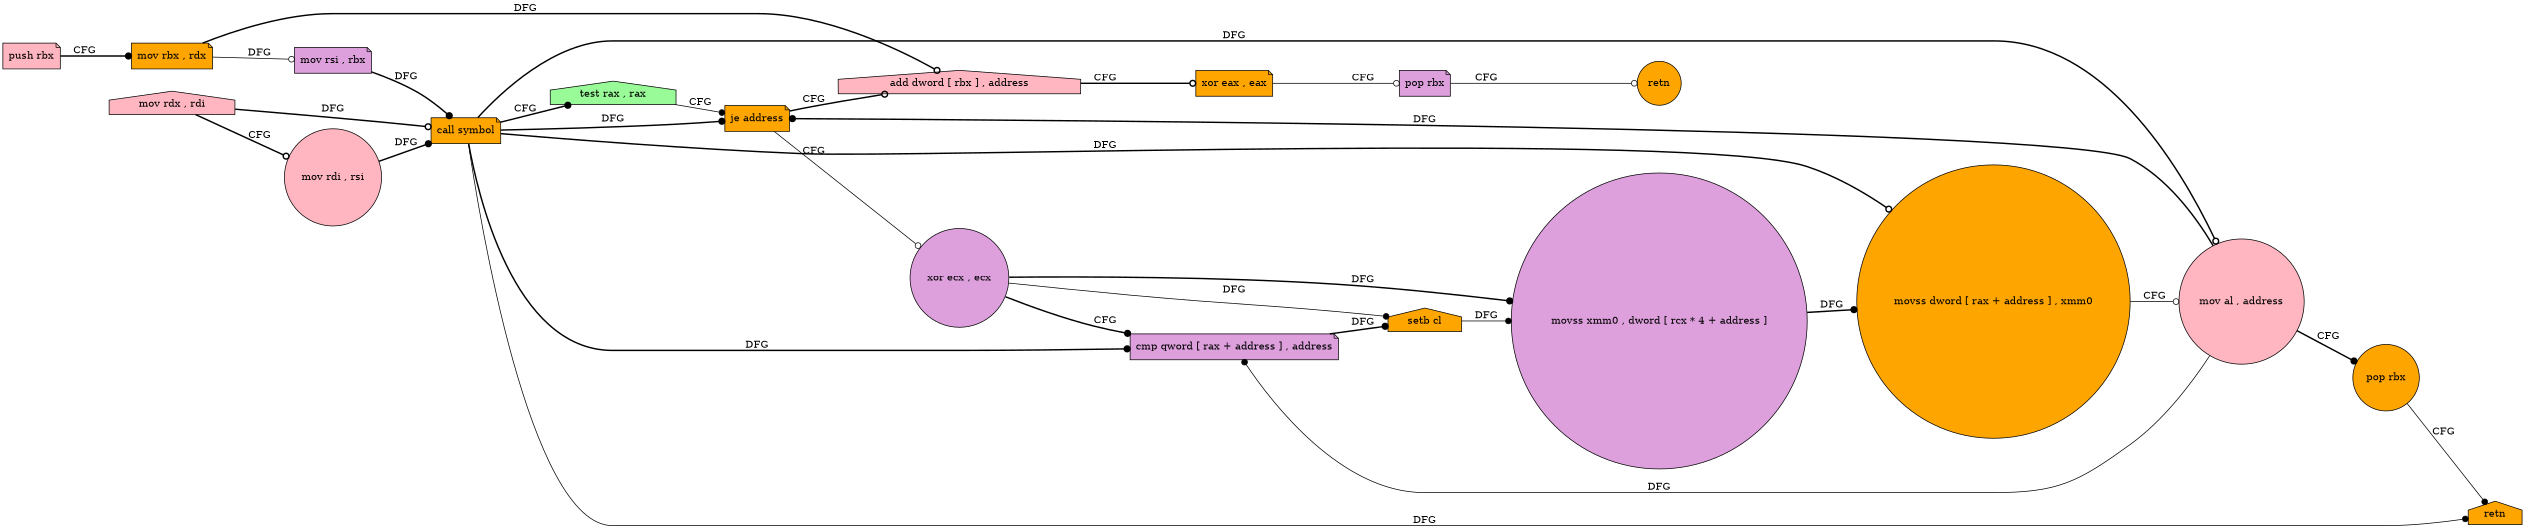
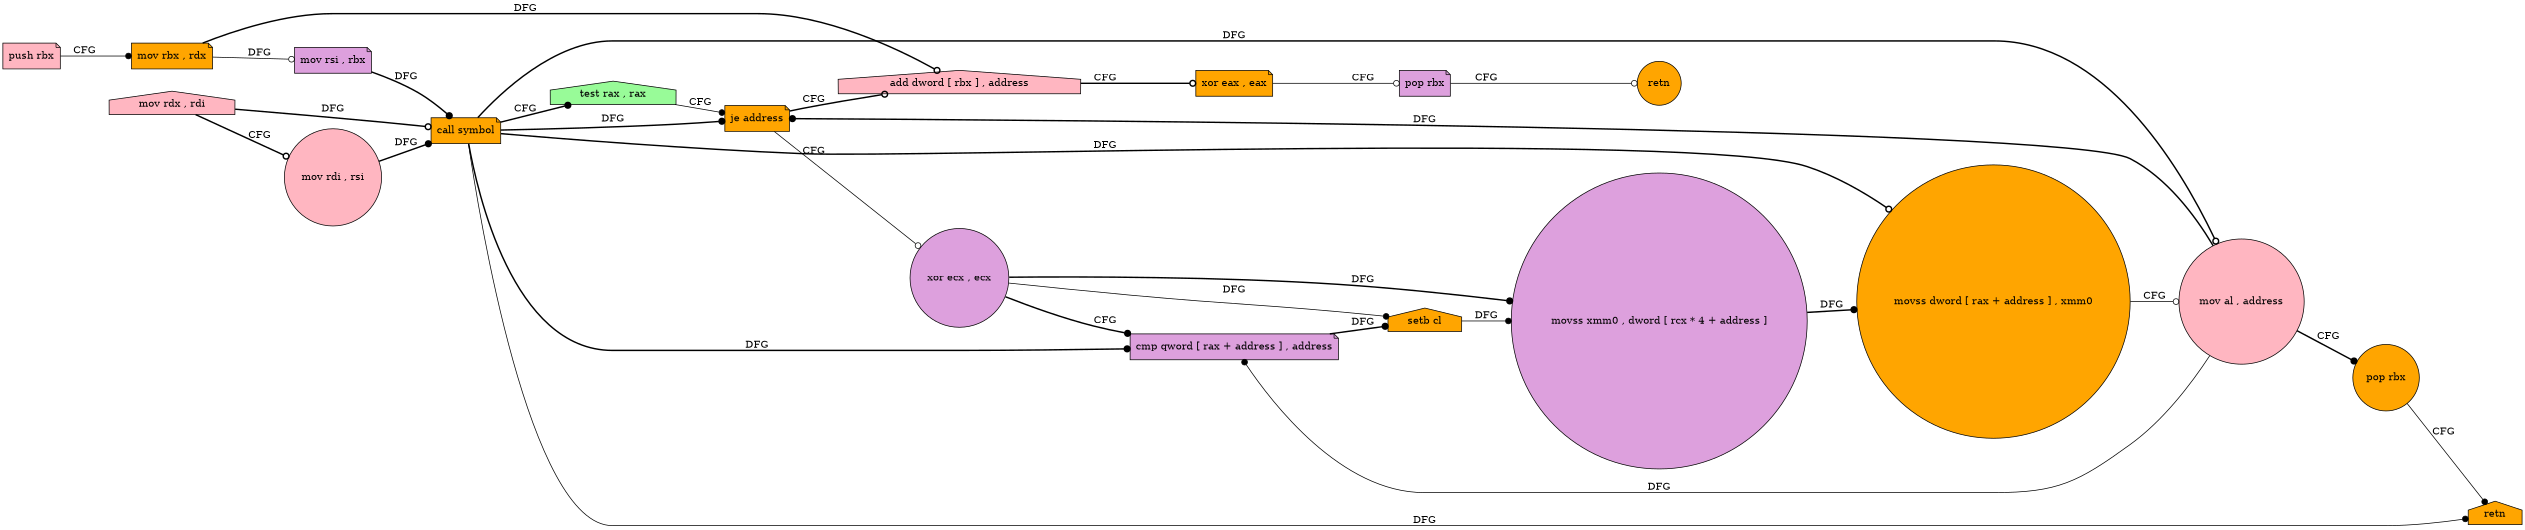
edge "push rbx" -> "mov rbx , rdx": style bold -> solid
